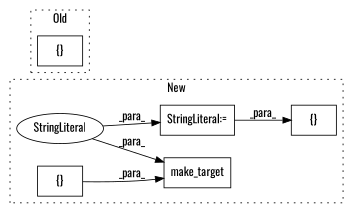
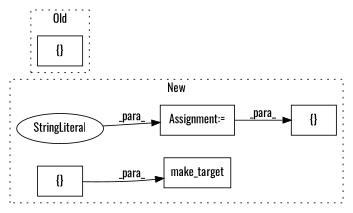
node "StringLiteral:=": label "StringLiteral:=" -> "Assignment:="
edge "StringLiteral" -> "make_target": removed, label "_para_"
